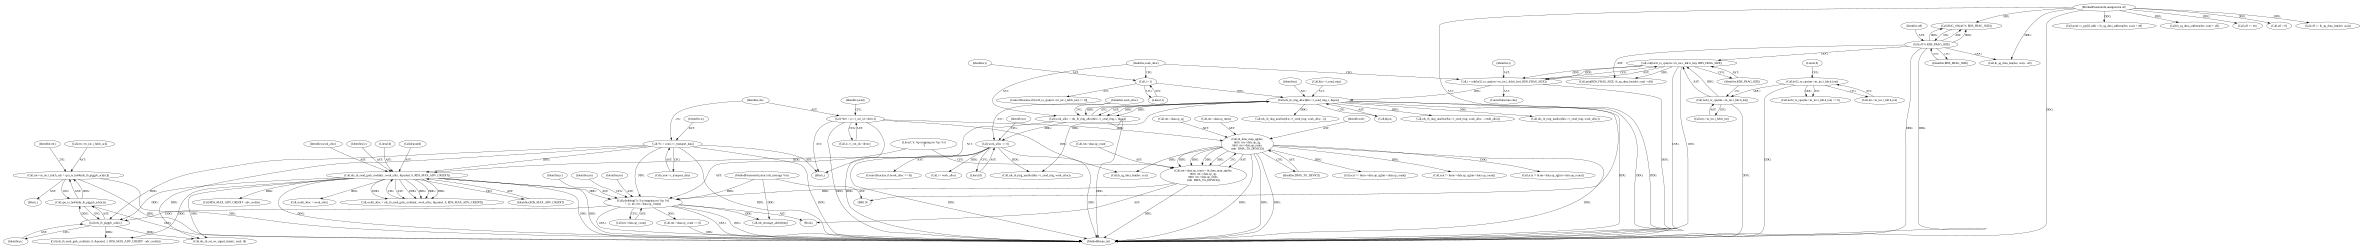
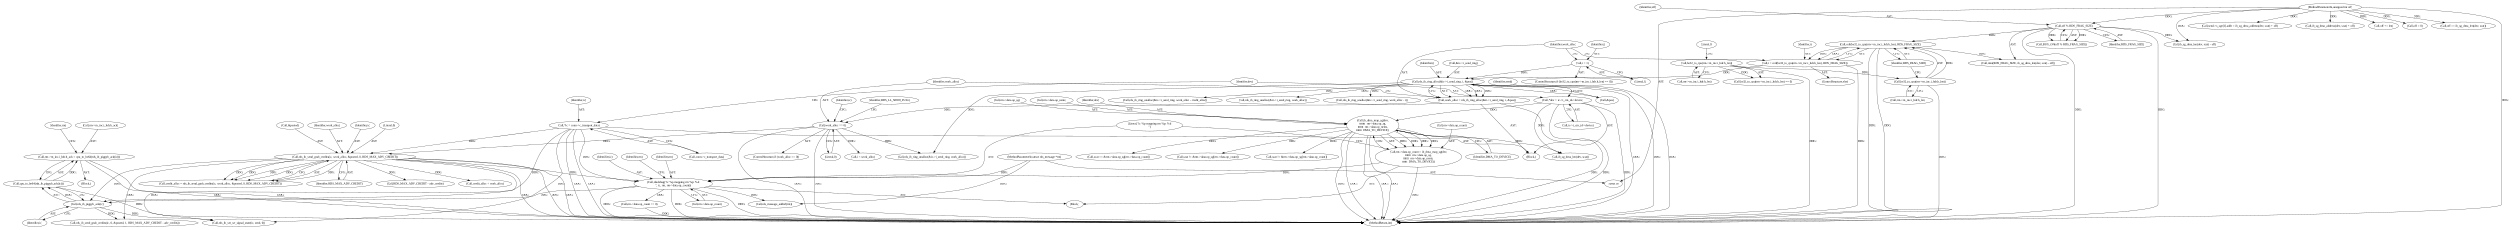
edge "(MethodParameterIn,unsigned int off)" -> "(Call,BUG_ON(off % RDS_FRAG_SIZE))": now "(MethodParameterIn,unsigned int off)" -> "(Call,off % RDS_FRAG_SIZE)"
node "(Identifier,RDS_LL_SEND_FULL)": added
edge "(Call,rds_ib_ring_alloc(&ic->i_send_ring, i, &pos))" -> "(Call,&pos)": label "CFG: " -> "DDG: "
